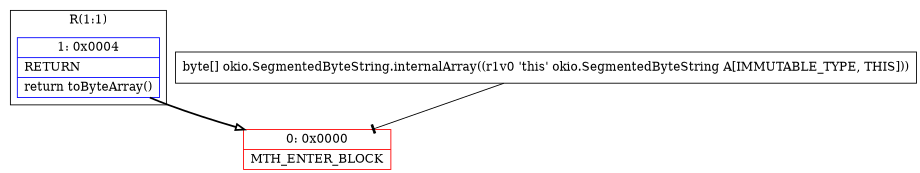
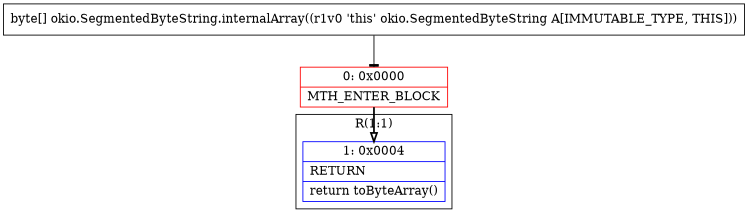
edge "1: 0x0004" -> "0: 0x0000": reversed
